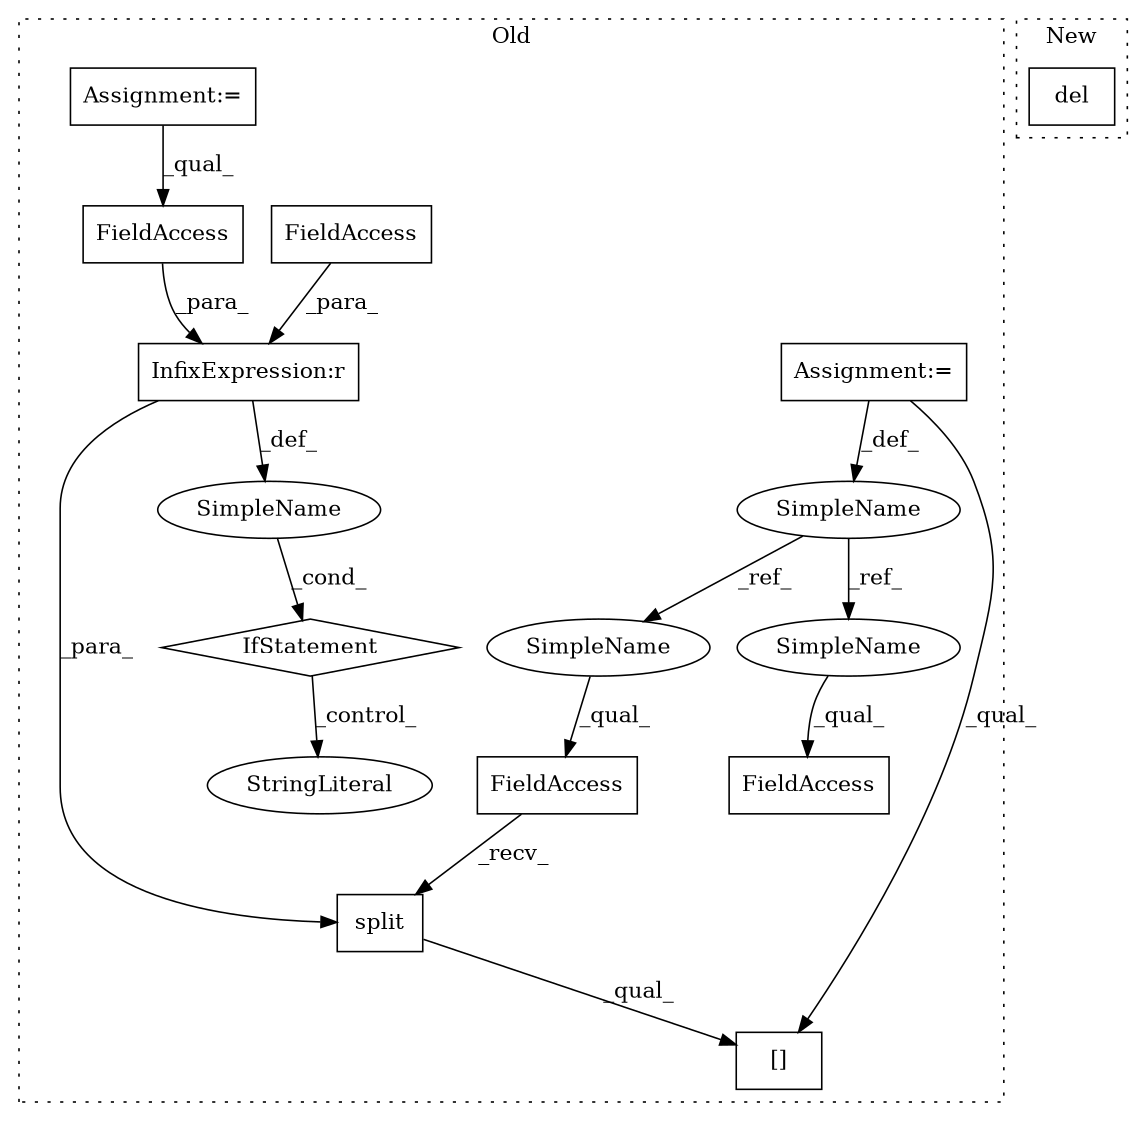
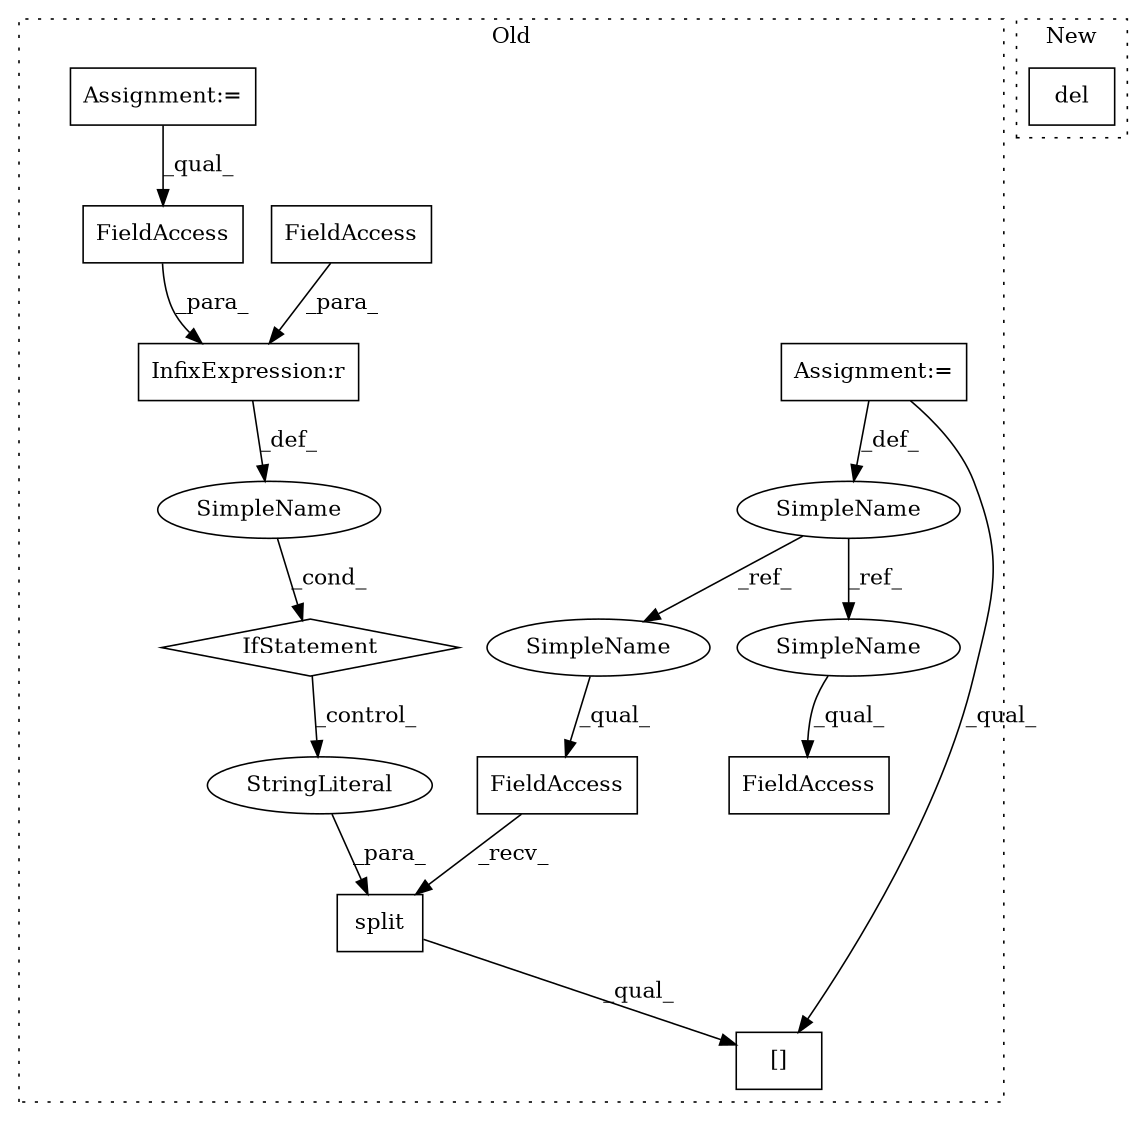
edge "InfixExpression:r" -> "split": now "StringLiteral" -> "split"
